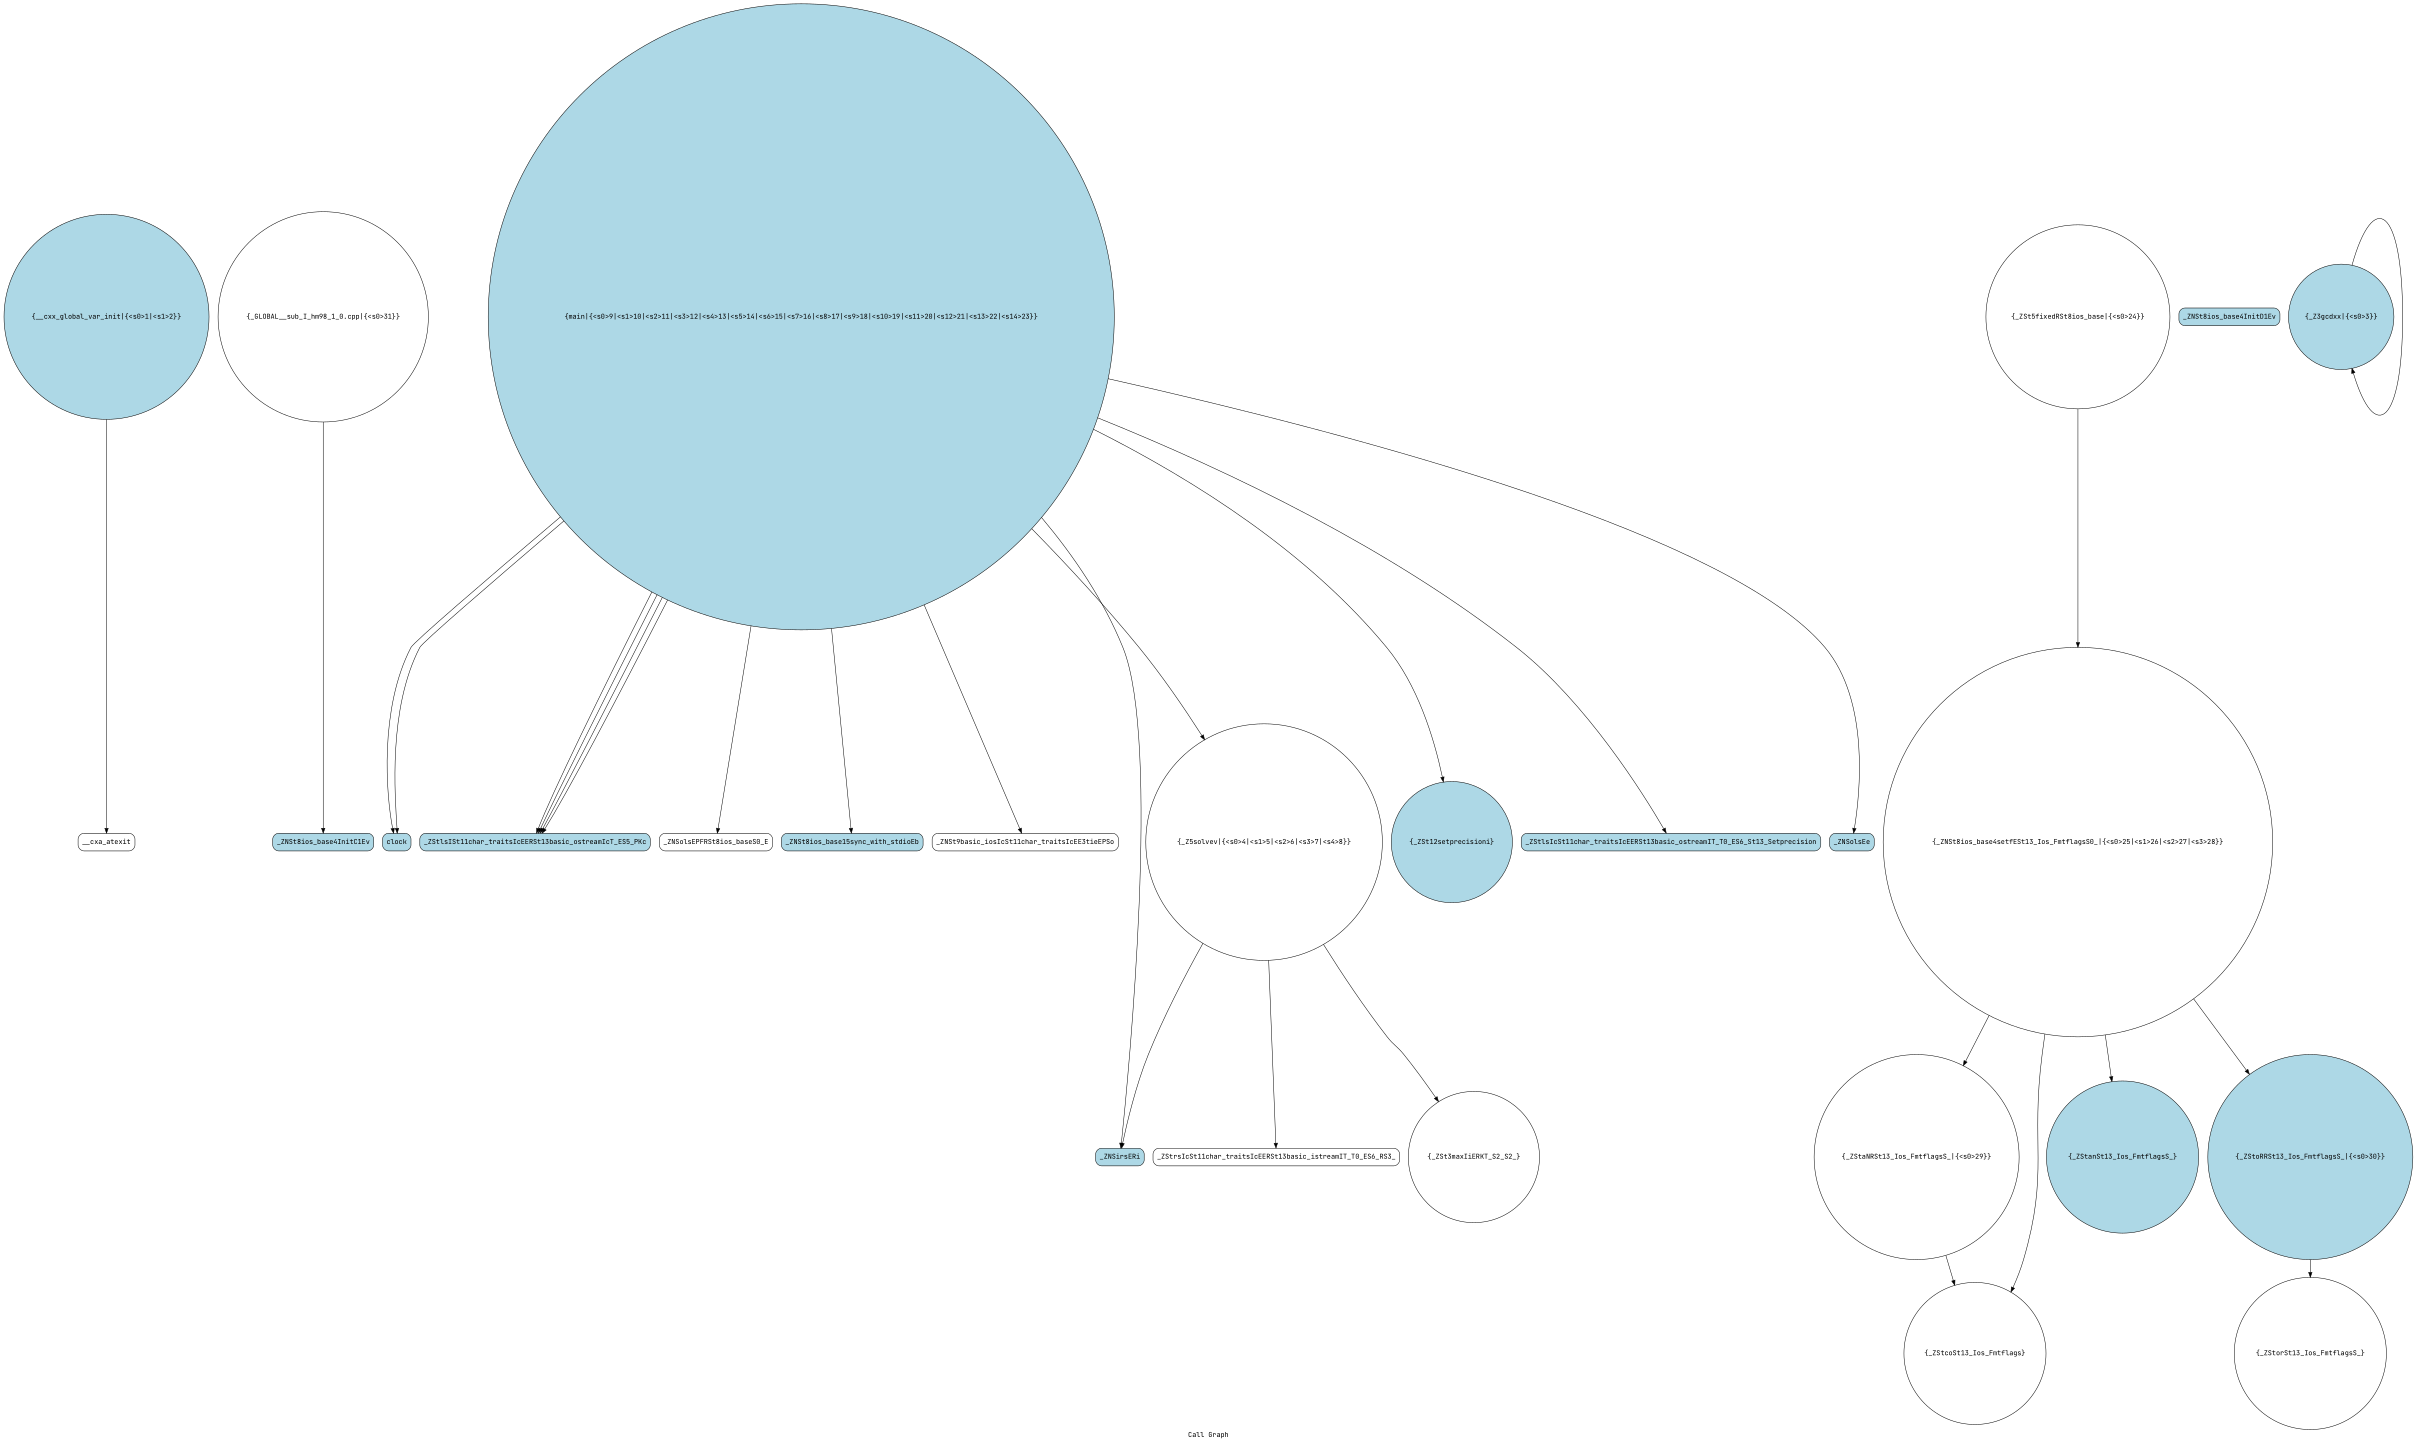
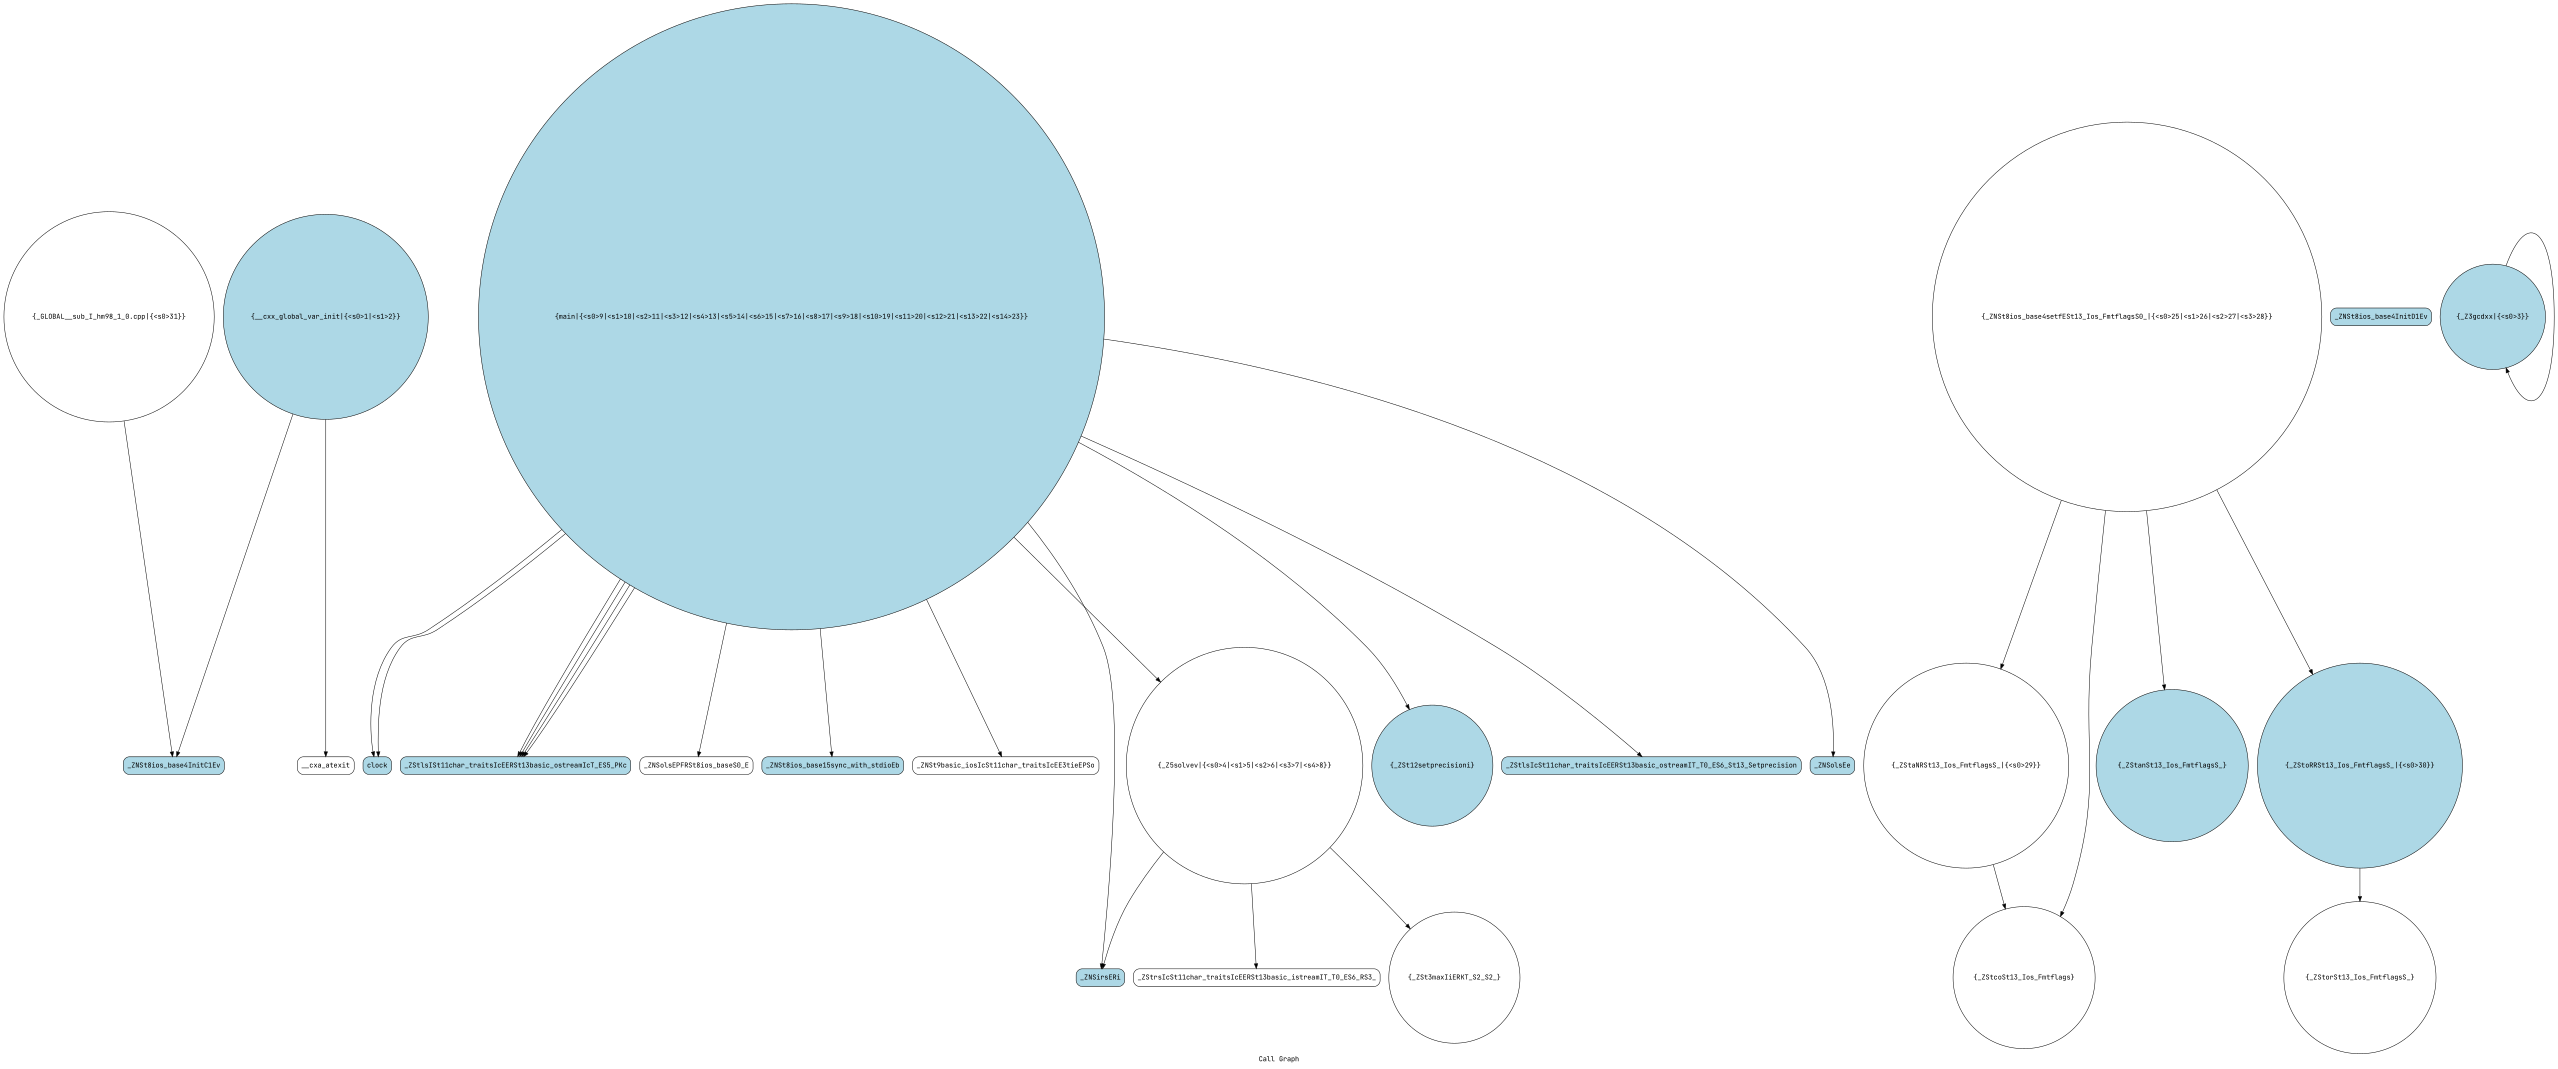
node "{_ZSt5fixedRSt8ios_base|{<s0>24}}": removed
edge "{__cxx_global_var_init|{<s0>1|<s1>2}}" -> "_ZNSt8ios_base4InitC1Ev": added
